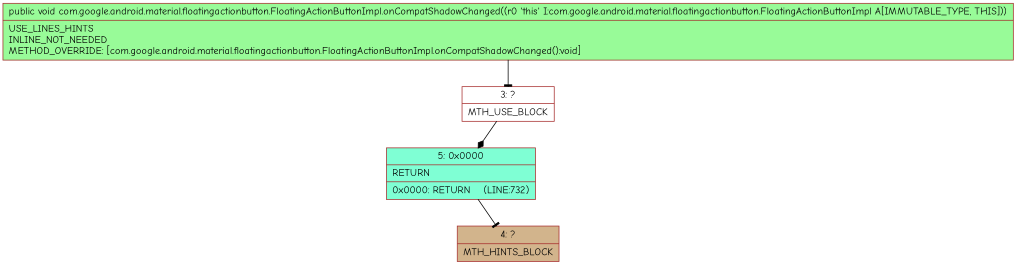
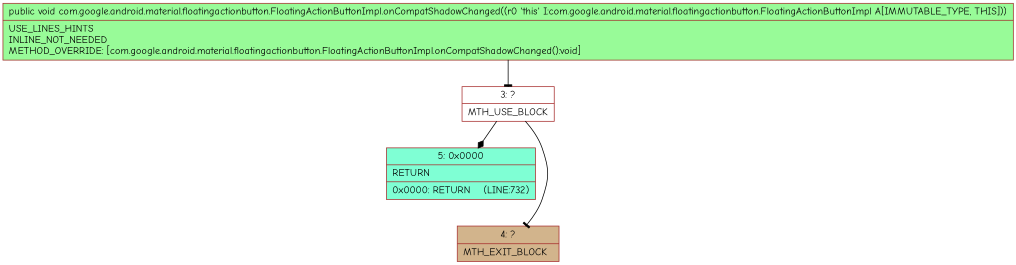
edge "5: 0x0000" -> "4: ?": now "3: ?" -> "4: ?"
node "4: ?": text "MTH_HINTS_BLOCK" -> "MTH_EXIT_BLOCK"
